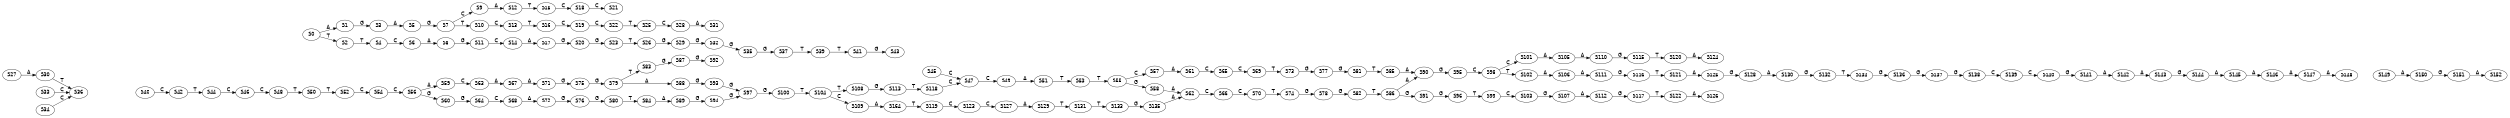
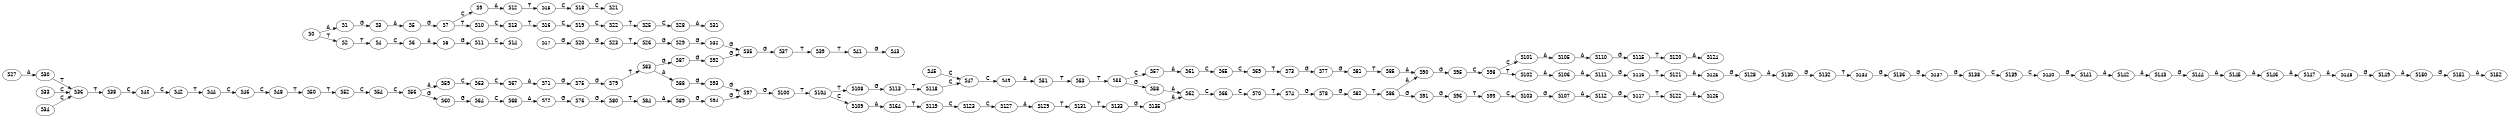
edge "S14" -> "S17": removed, label "A"
edge "S92" -> "S35": added, label "G"
edge "S148" -> "S149": added, label "G"
edge "S63" -> "S67": label "A" -> "C"
edge "S79" -> "S88": now "S83" -> "S88"
node "S38": added
